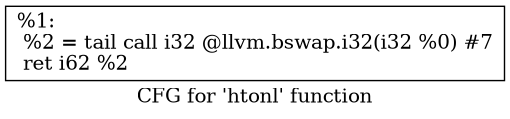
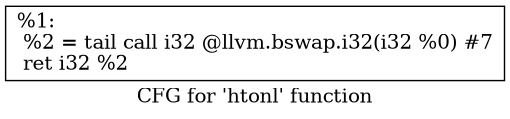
node "%1:": text "ret i62 %2" -> "ret i32 %2"
